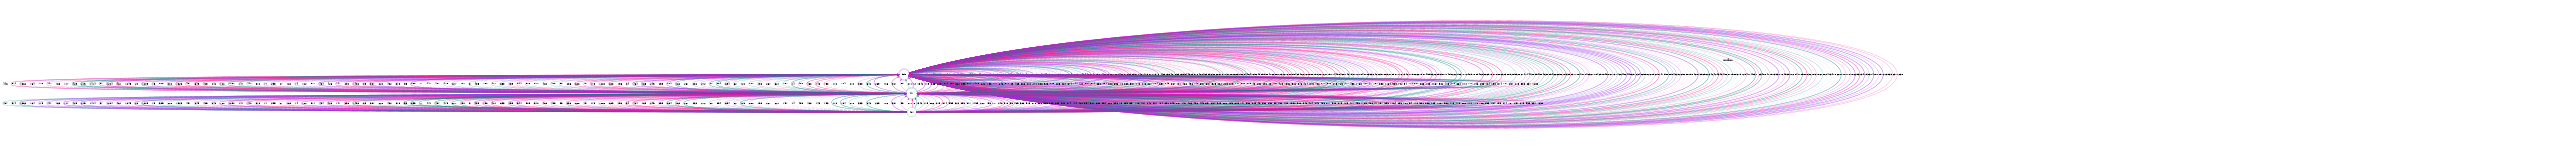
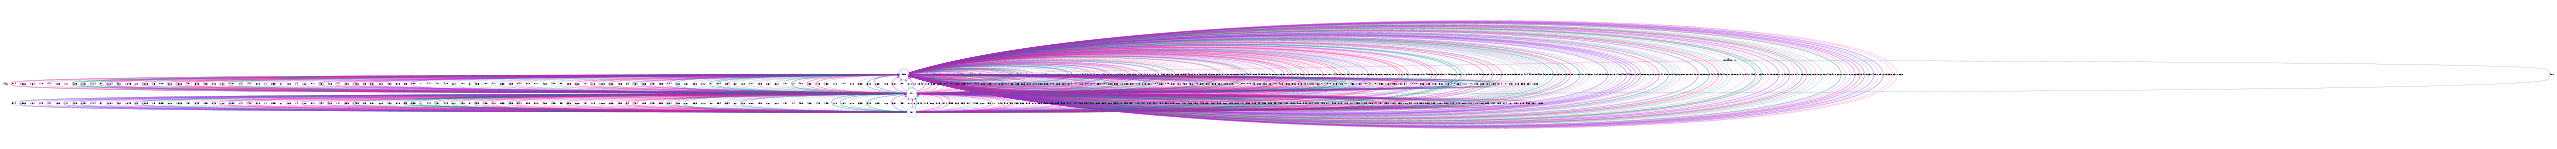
edge "__start0" -> "init": style dotted -> solid
edge "441" -> "407": now "441" -> "__start0"
